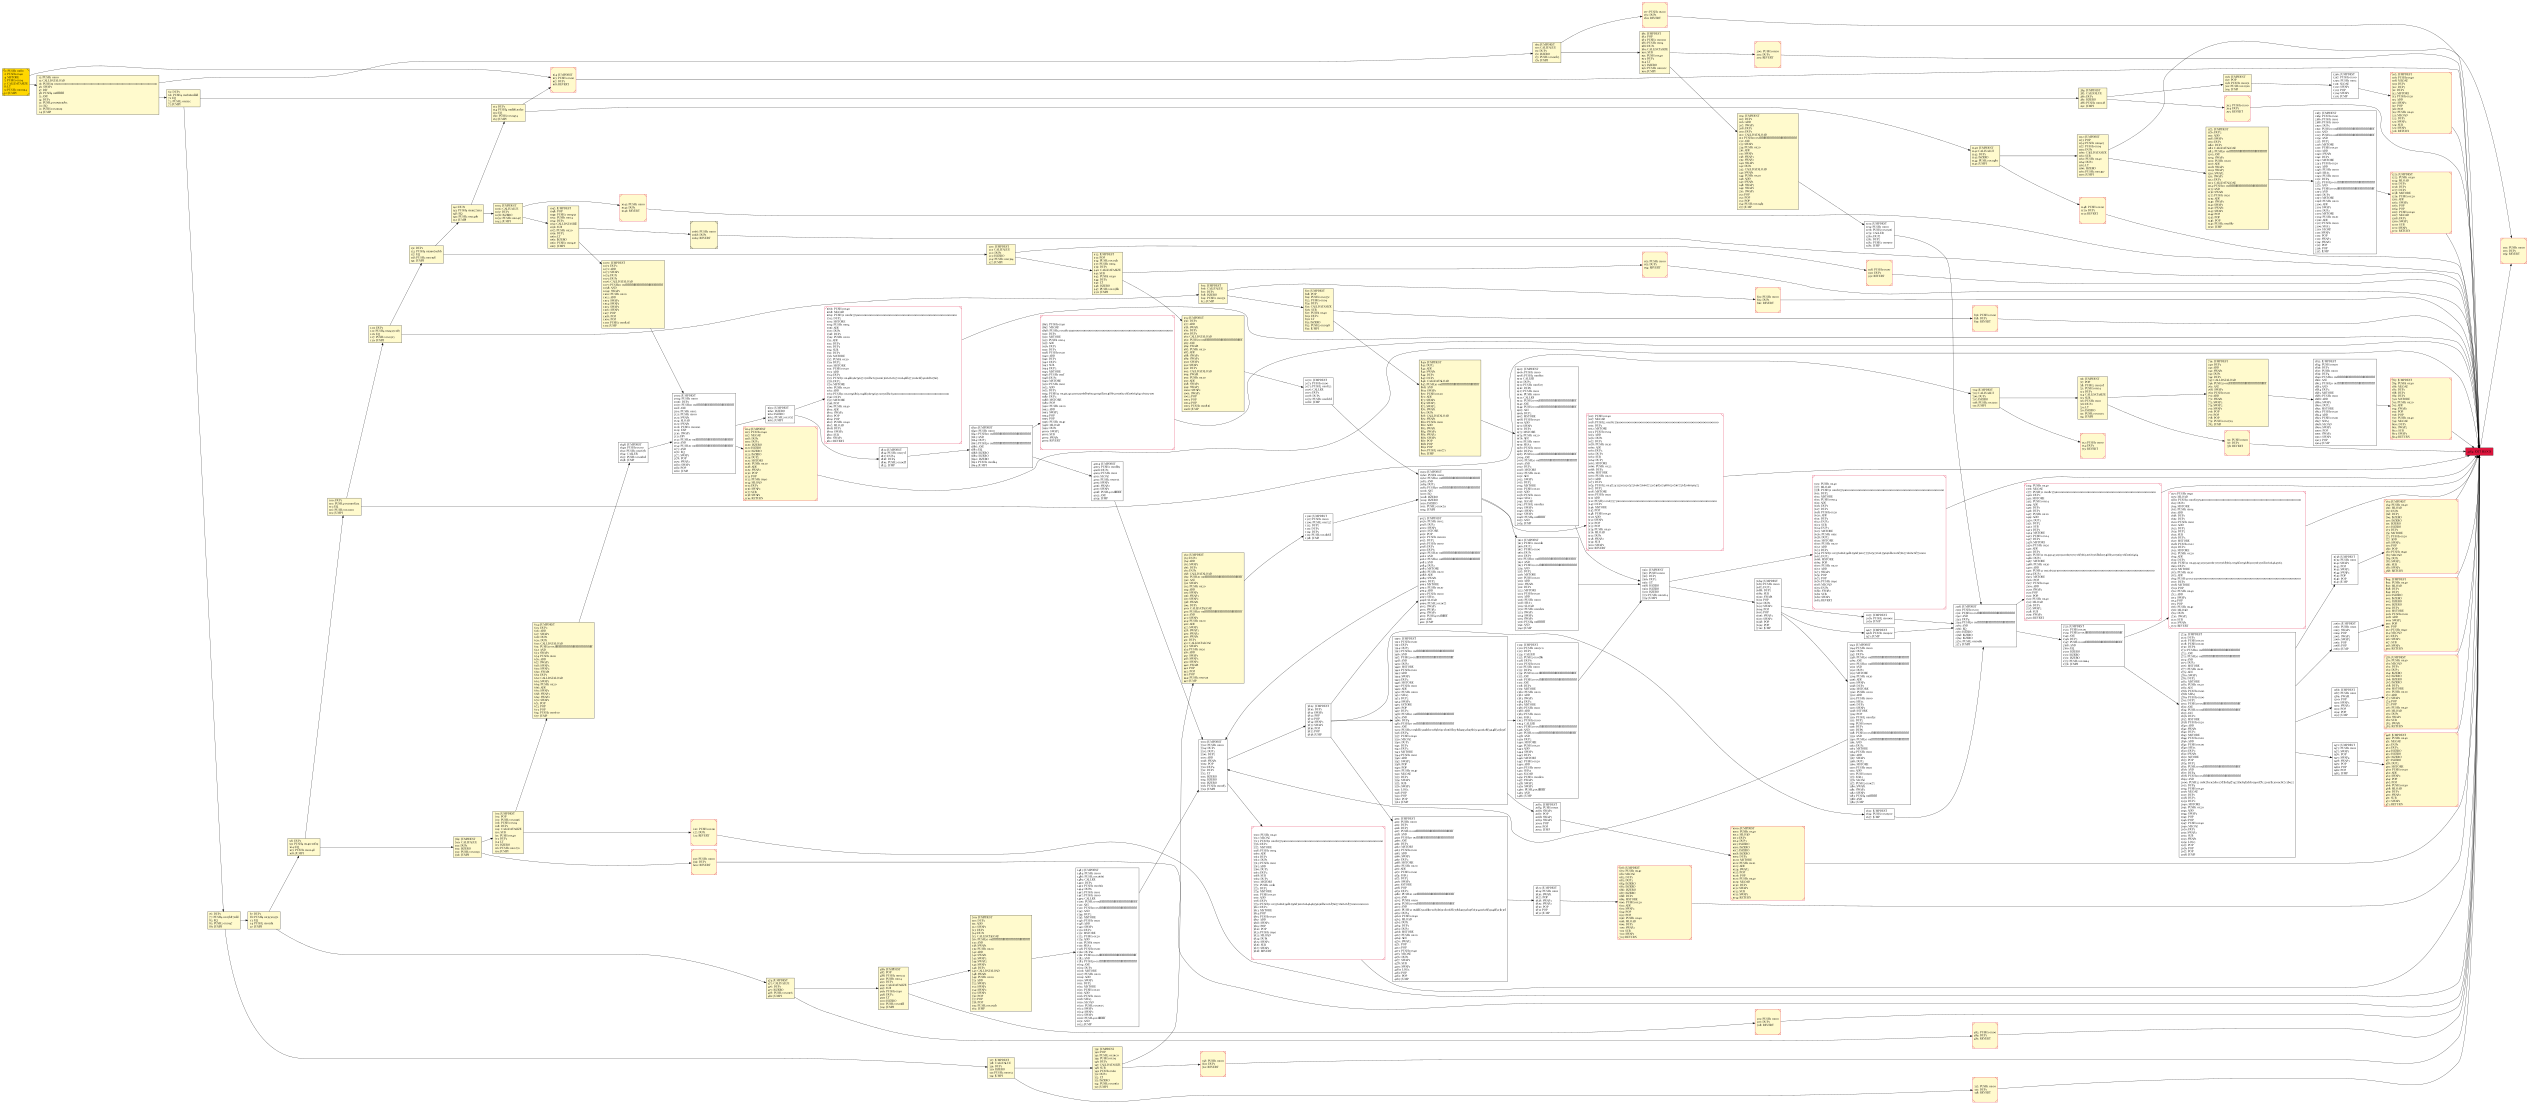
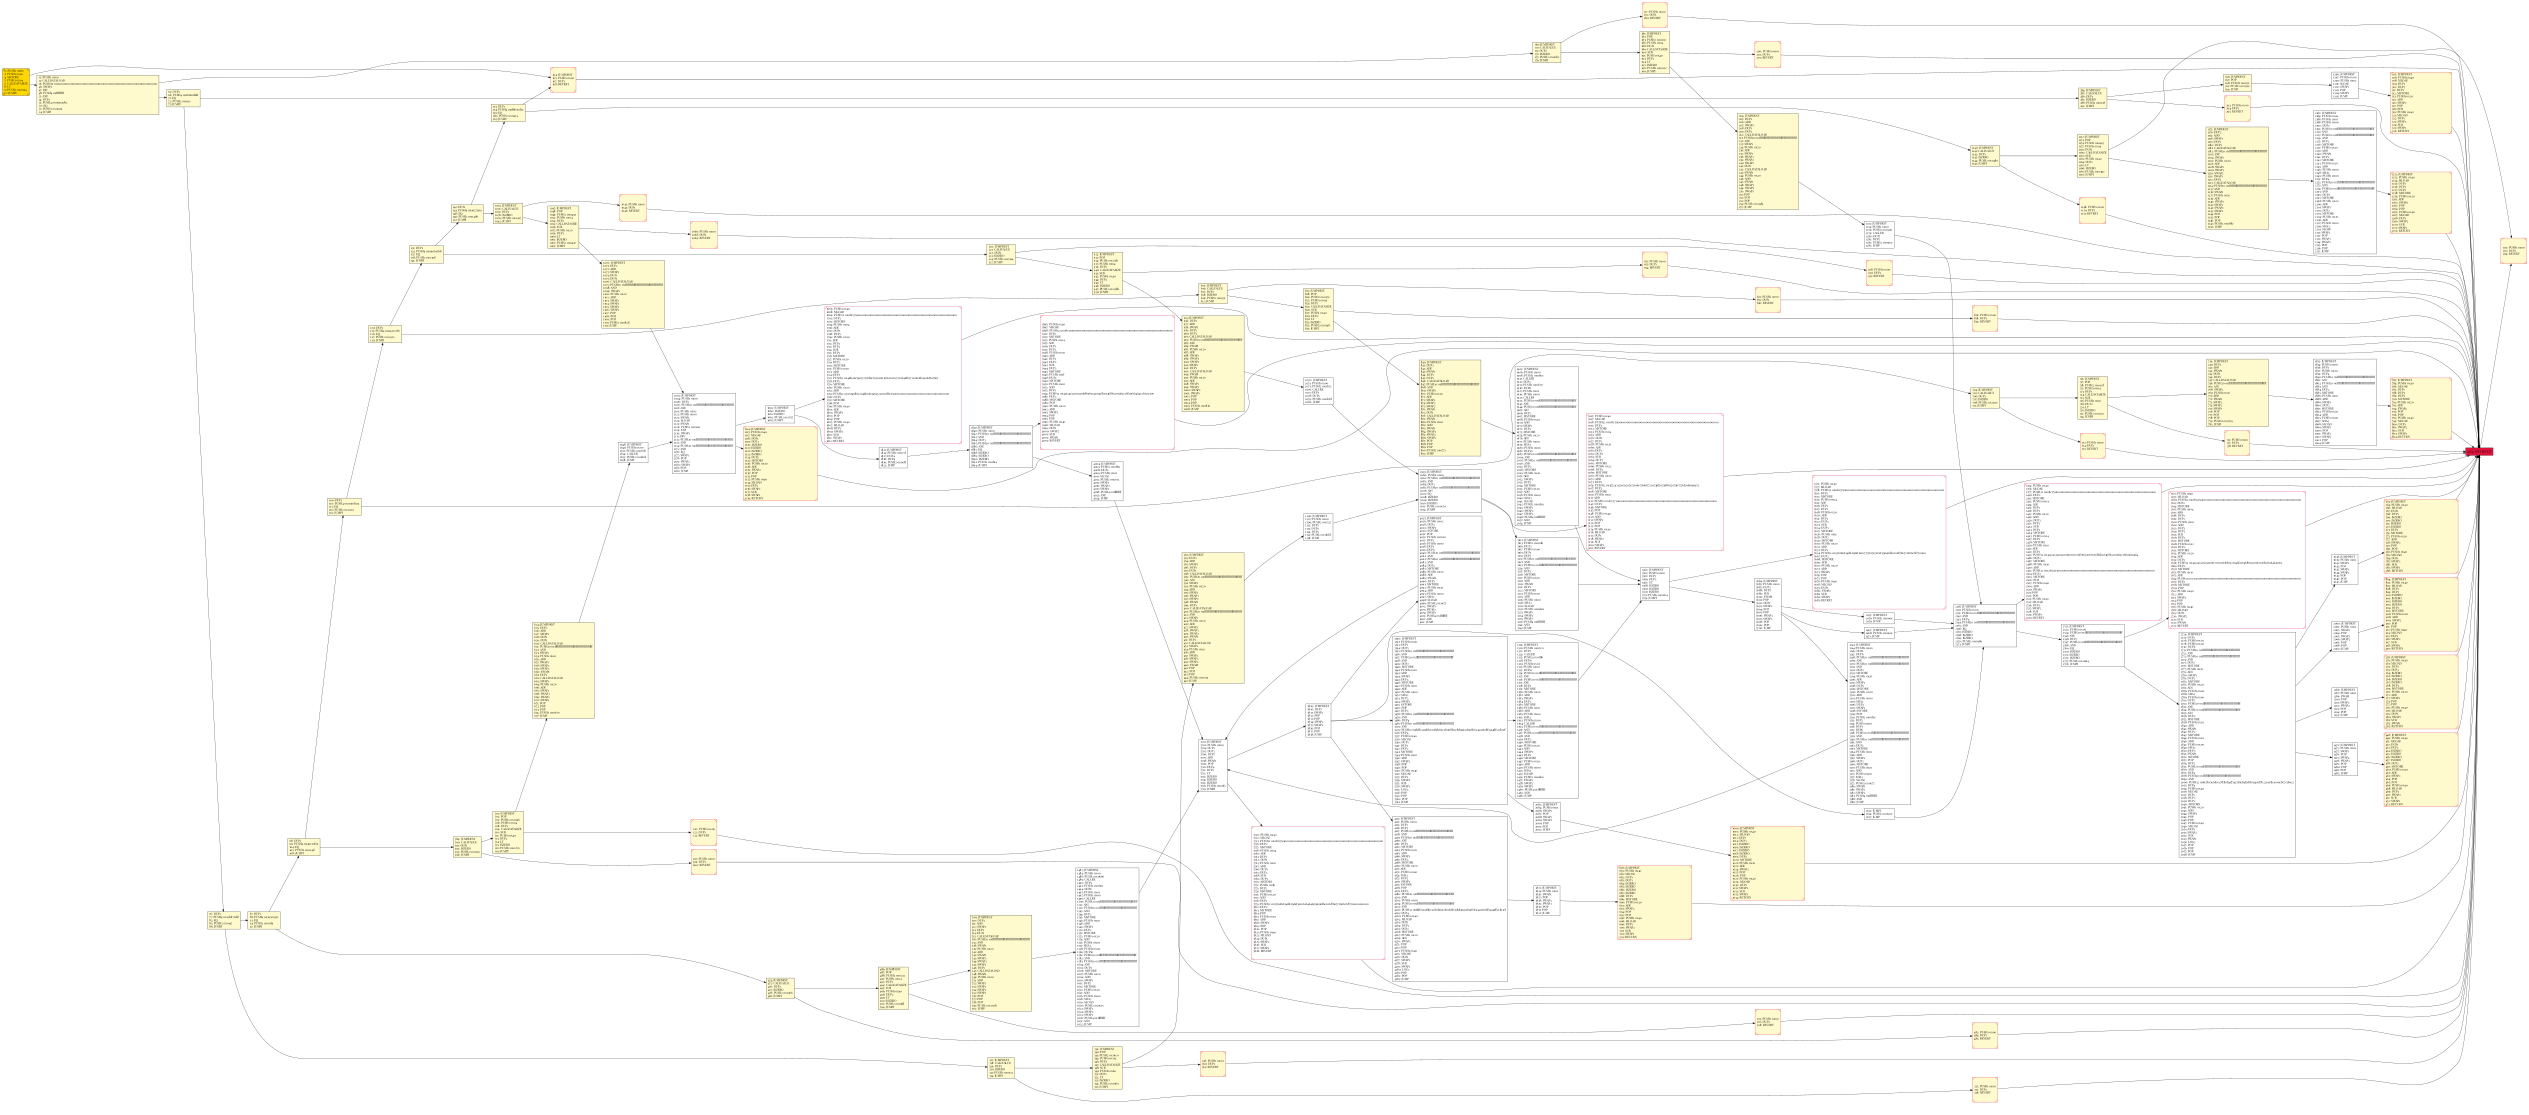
node "1066: PUSH1 0x00 1068: DUP1 1069: REVERT": color black -> crimson
edge "712: PUSH1 0x00 714: DUP1 715: REVERT" -> "4284: EXIT BLOCK": added
node "1633: JUMPDEST 1634: PUSH2 0x090e 1637: JUMP": label "1633: JUMPDEST 1634: PUSH2 0x090e 1637: JUMP" -> "1633: JUMPI 1634: PUSH2 0x090e 1637: JUMP"
node "620: PUSH1 0x00 627: DUP1 623: REVERT": label "620: PUSH1 0x00 627: DUP1 623: REVERT" -> "620: PUSH1 0x00 622: DUP1 623: REVERT"
